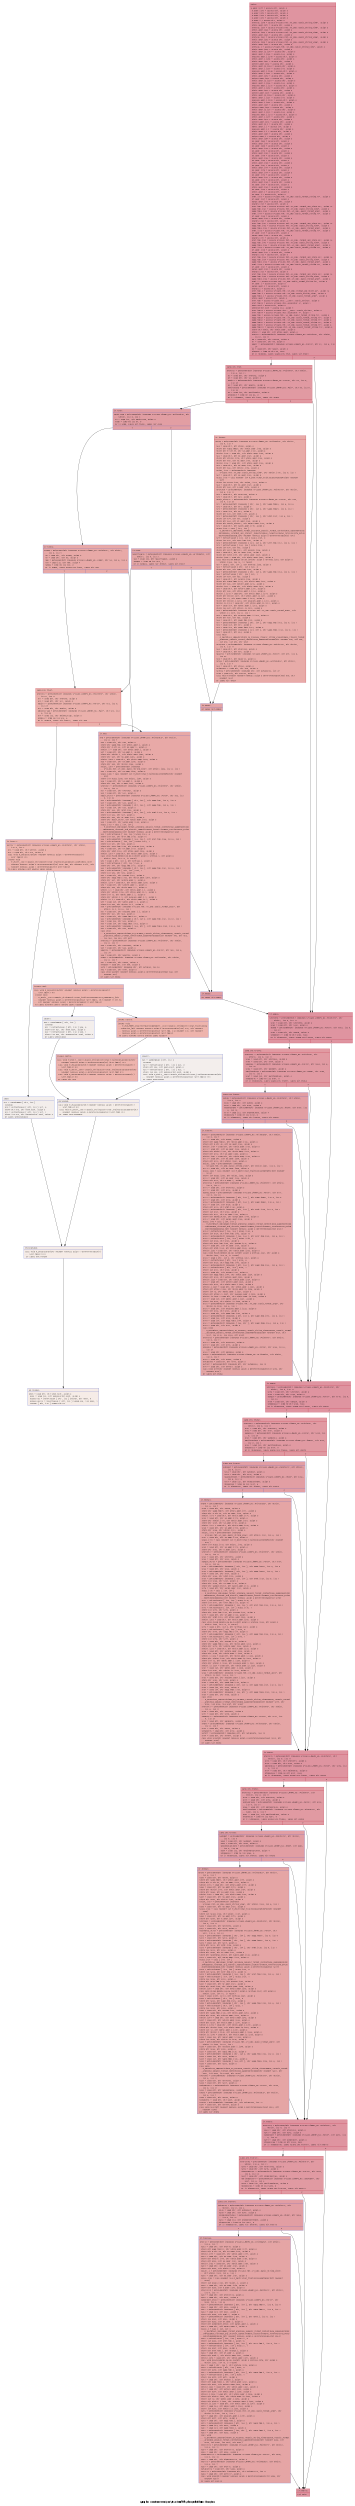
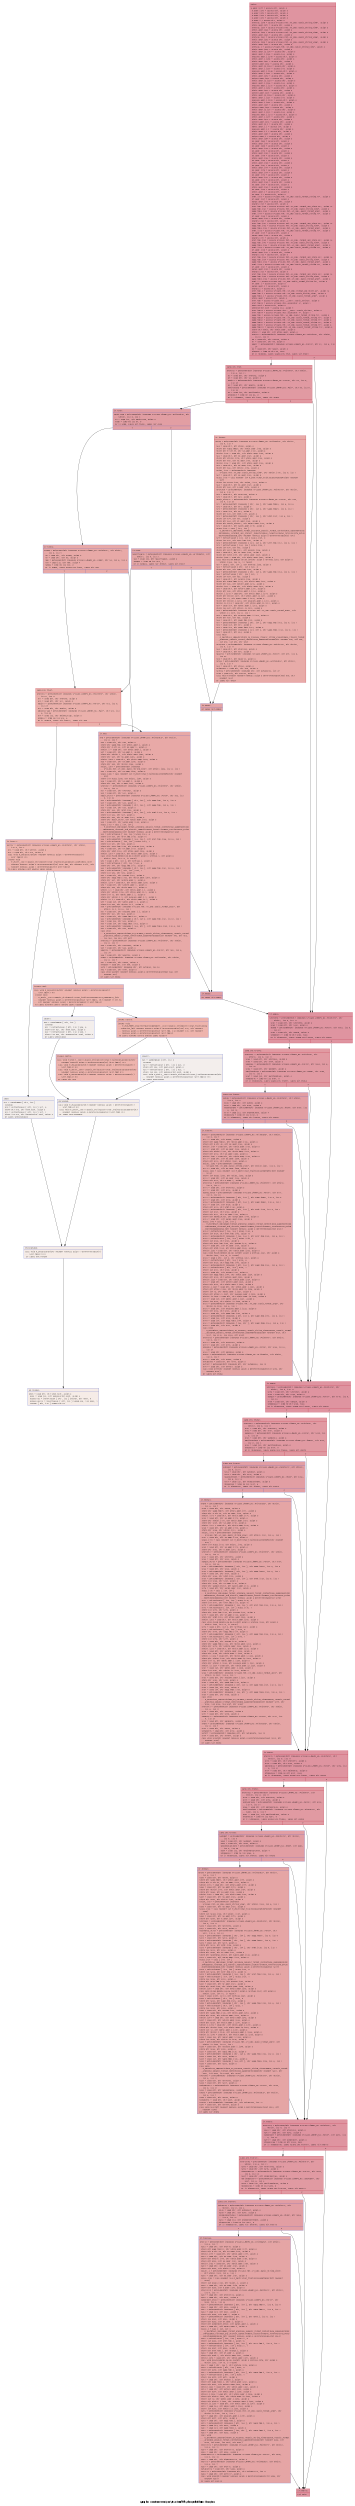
edge "lpad17:" -> "invoke.cont16:": reversed
